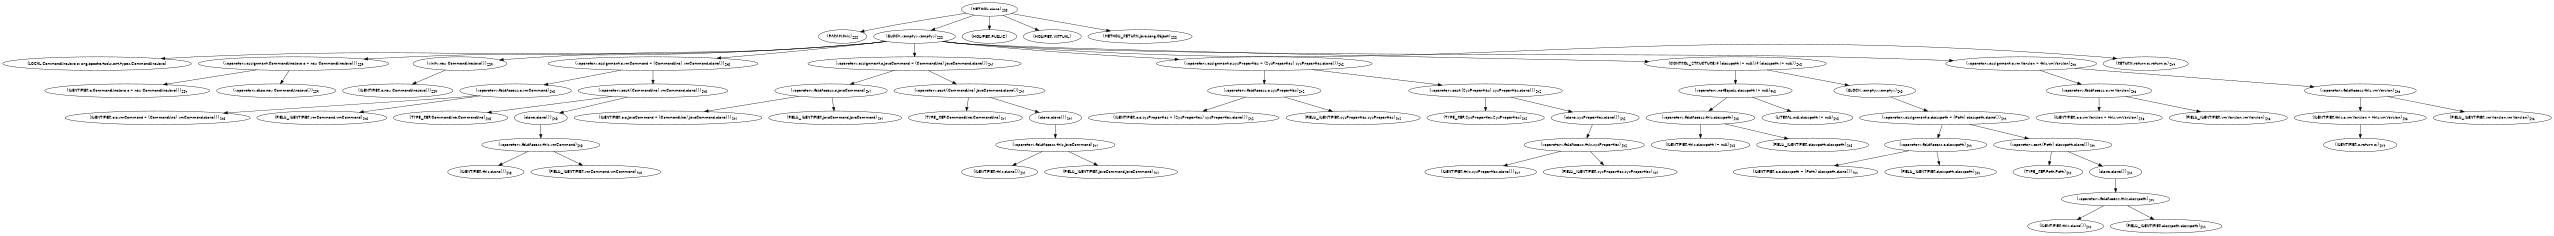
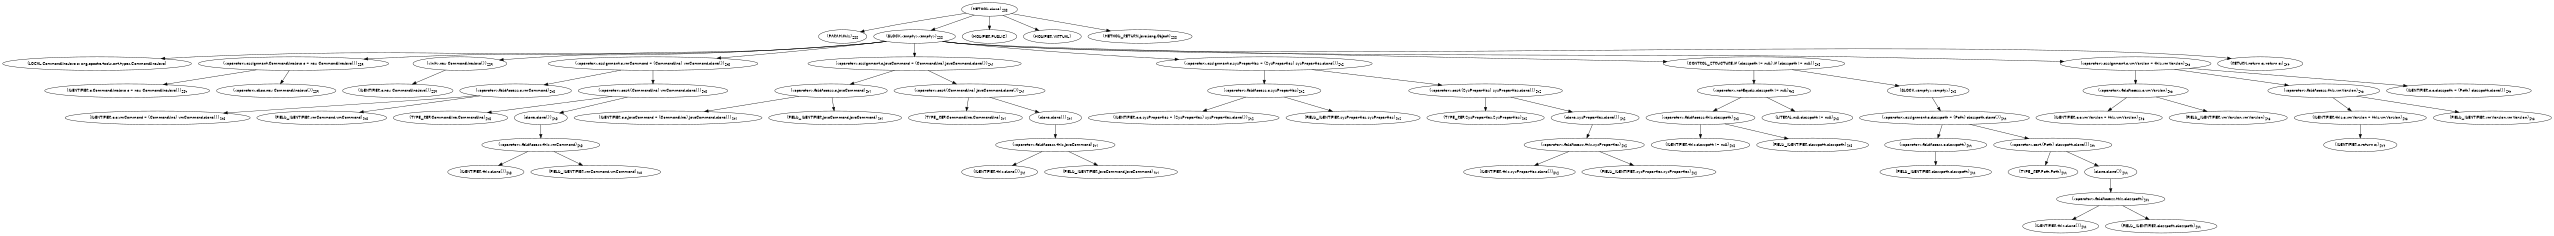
edge "(<operator>.fieldAccess,c.classpath)" -> "(IDENTIFIER,c,c.classpath = (Path) classpath.clone())": now "(<operator>.assignment,c.vmVersion = this.vmVersion)" -> "(IDENTIFIER,c,c.classpath = (Path) classpath.clone())"
